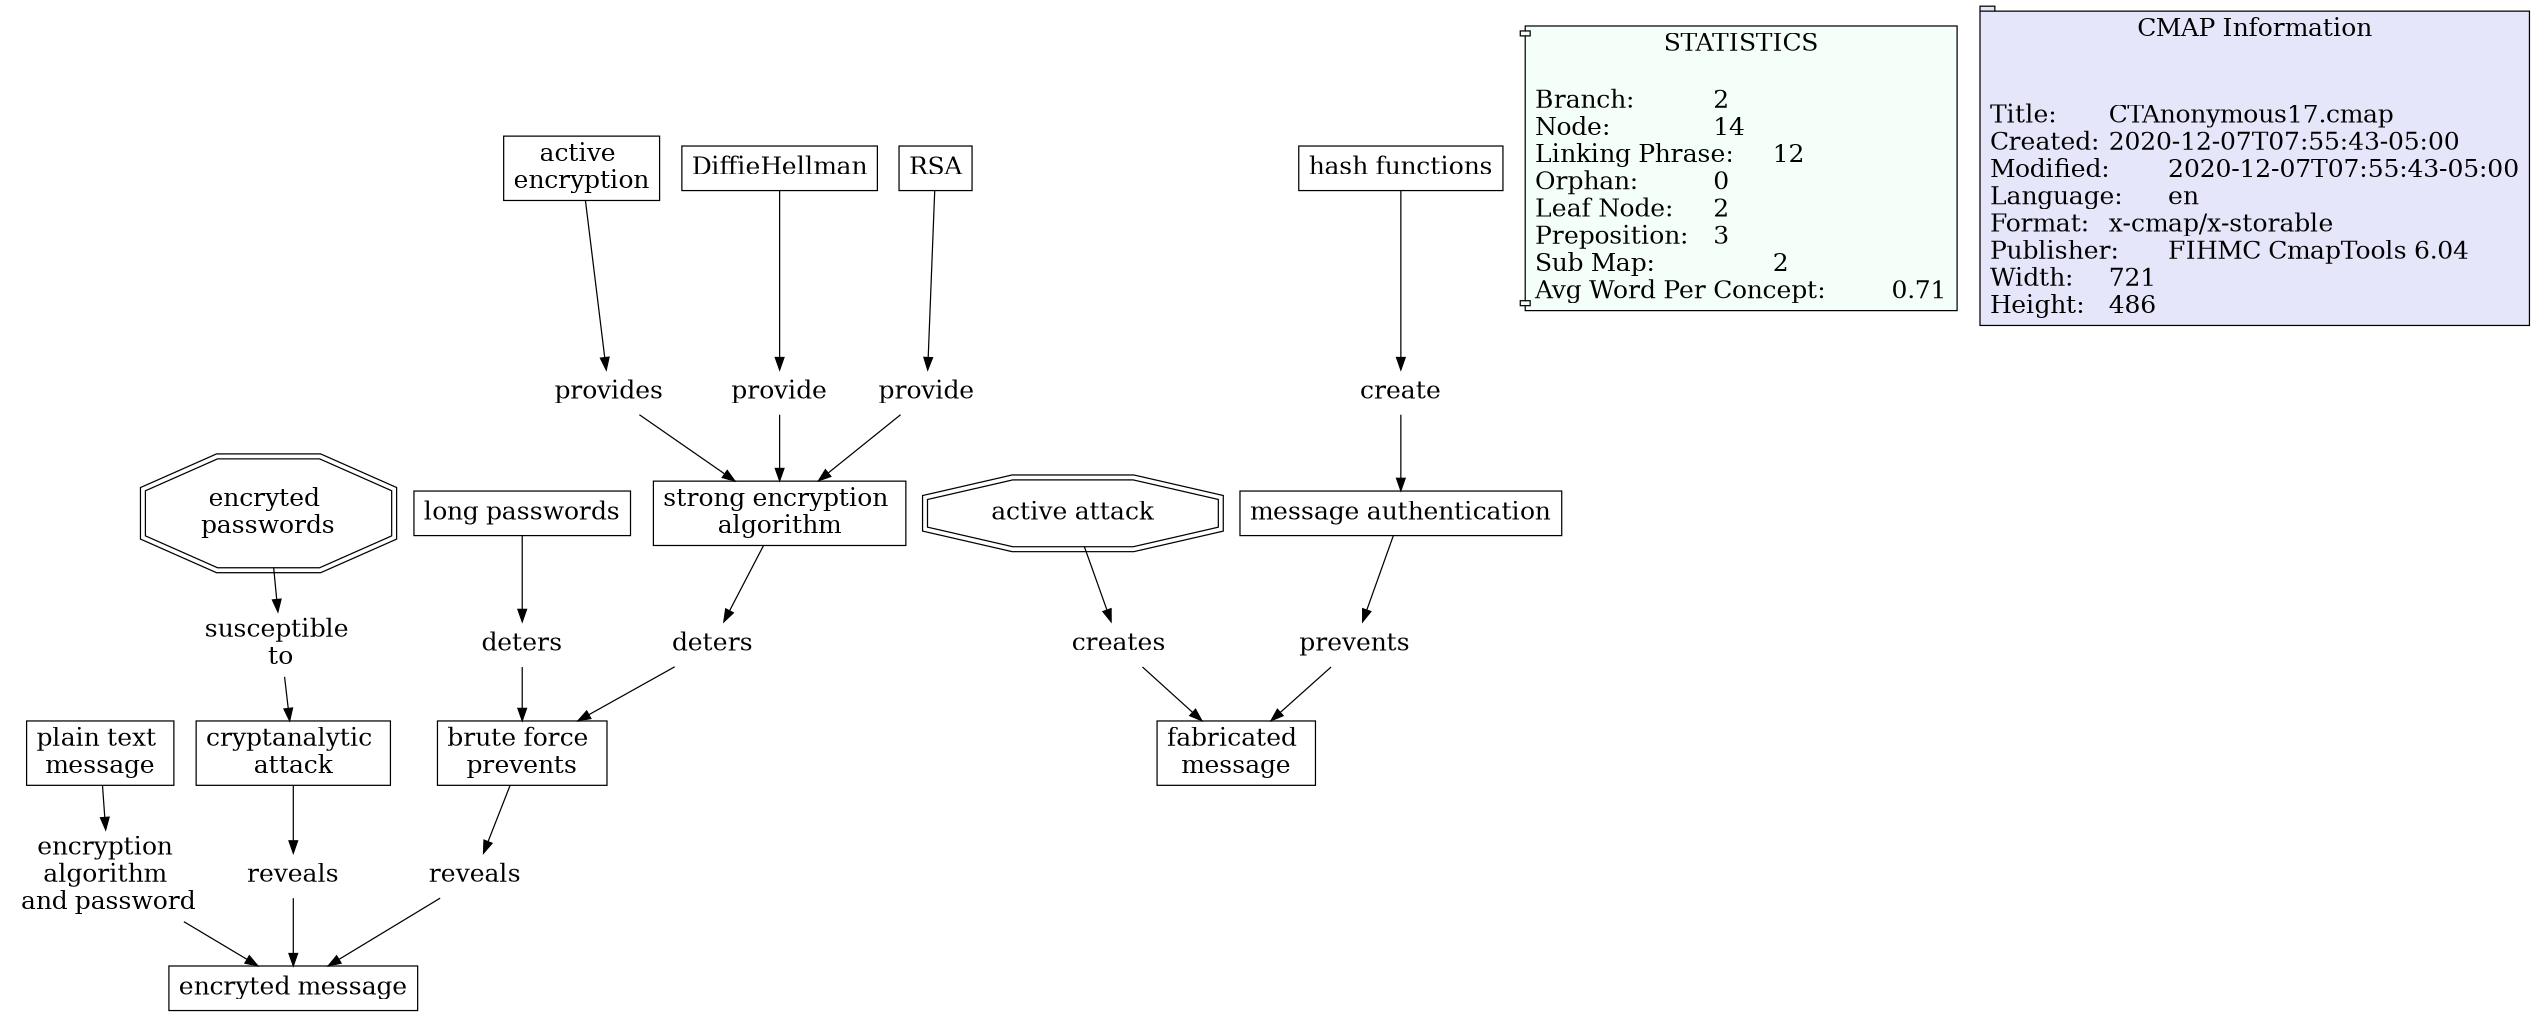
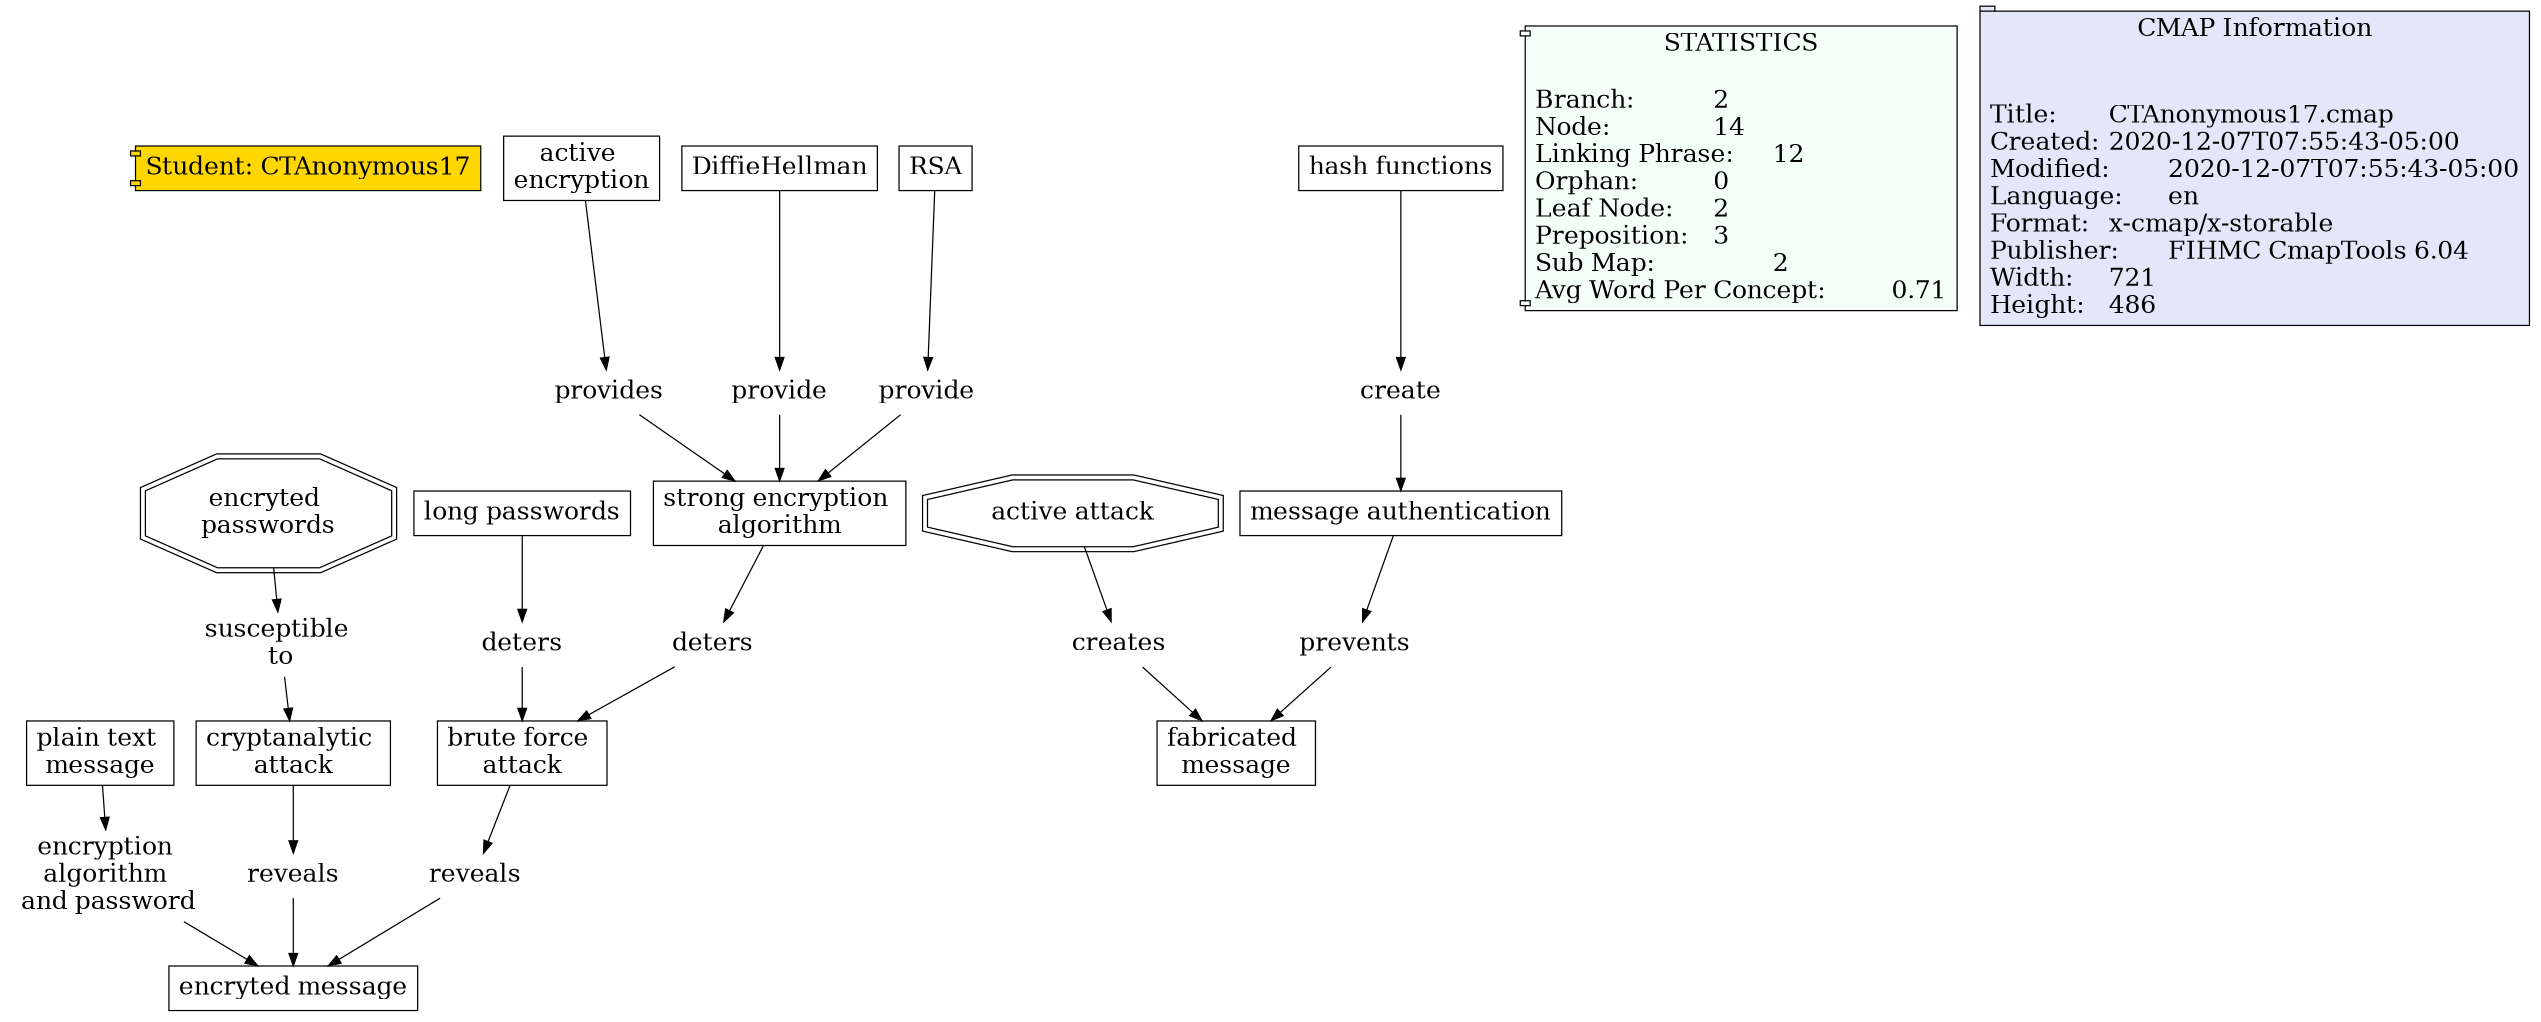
node "Student: CTAnonymous17": added
node "brute force prevents": label "brute force prevents" -> "brute force attack"
